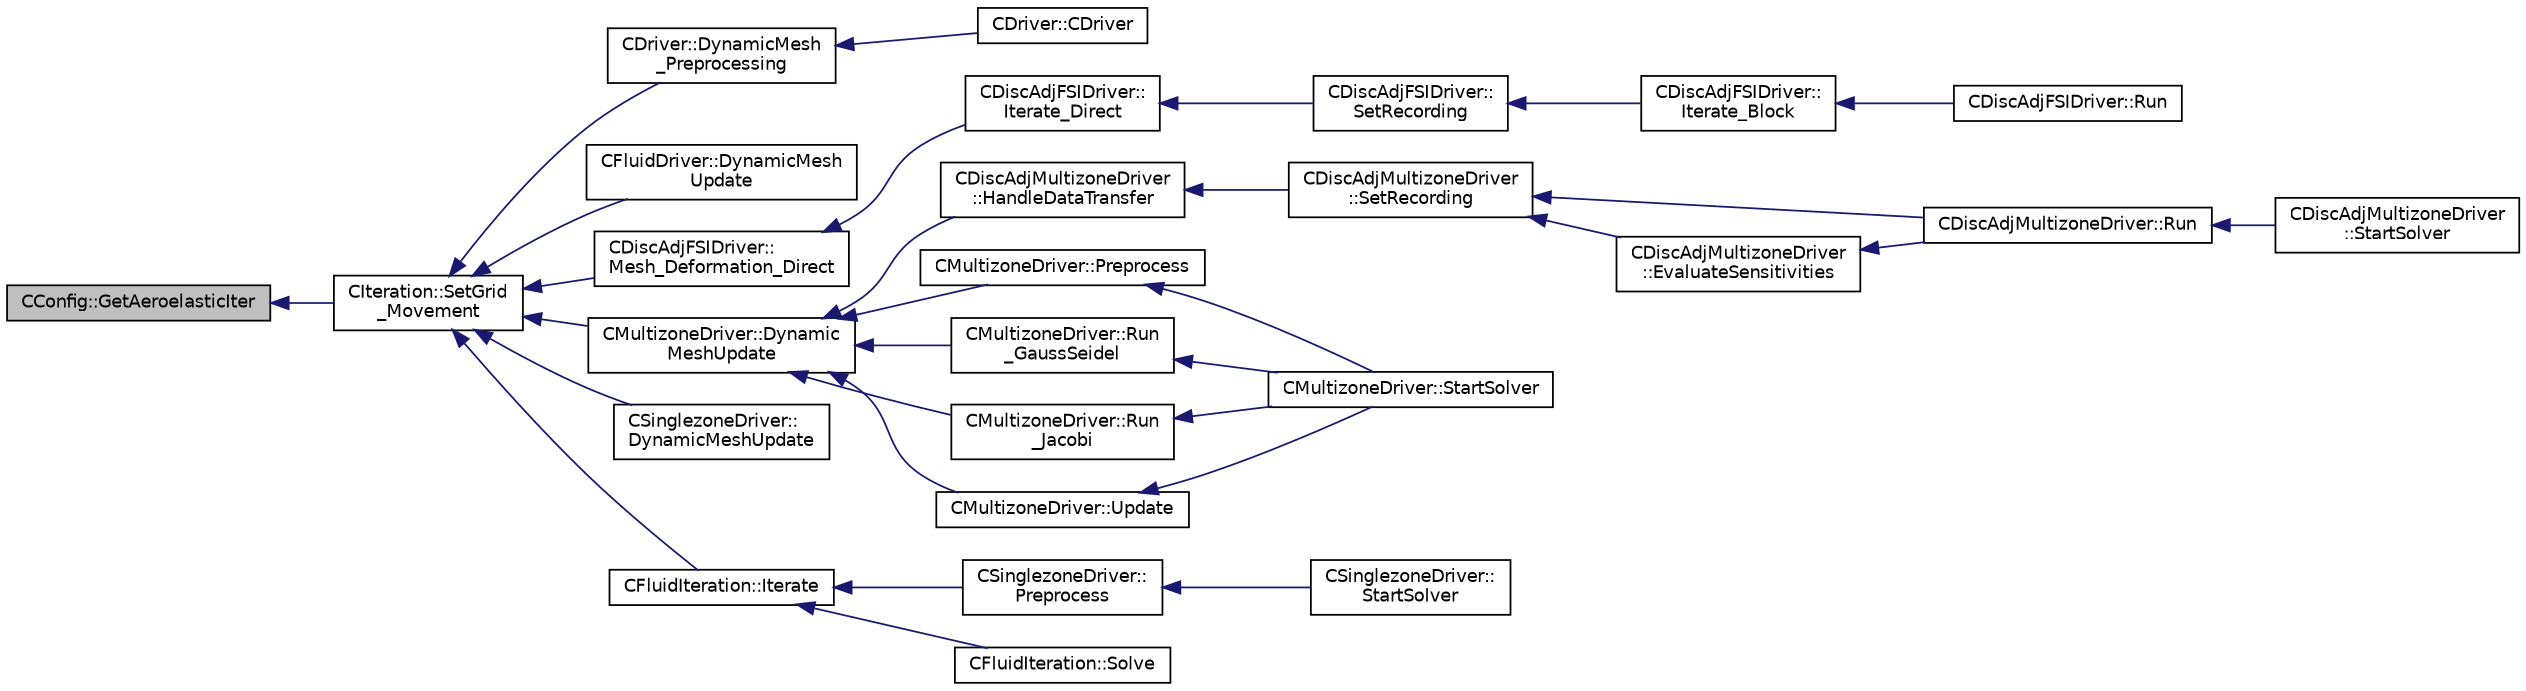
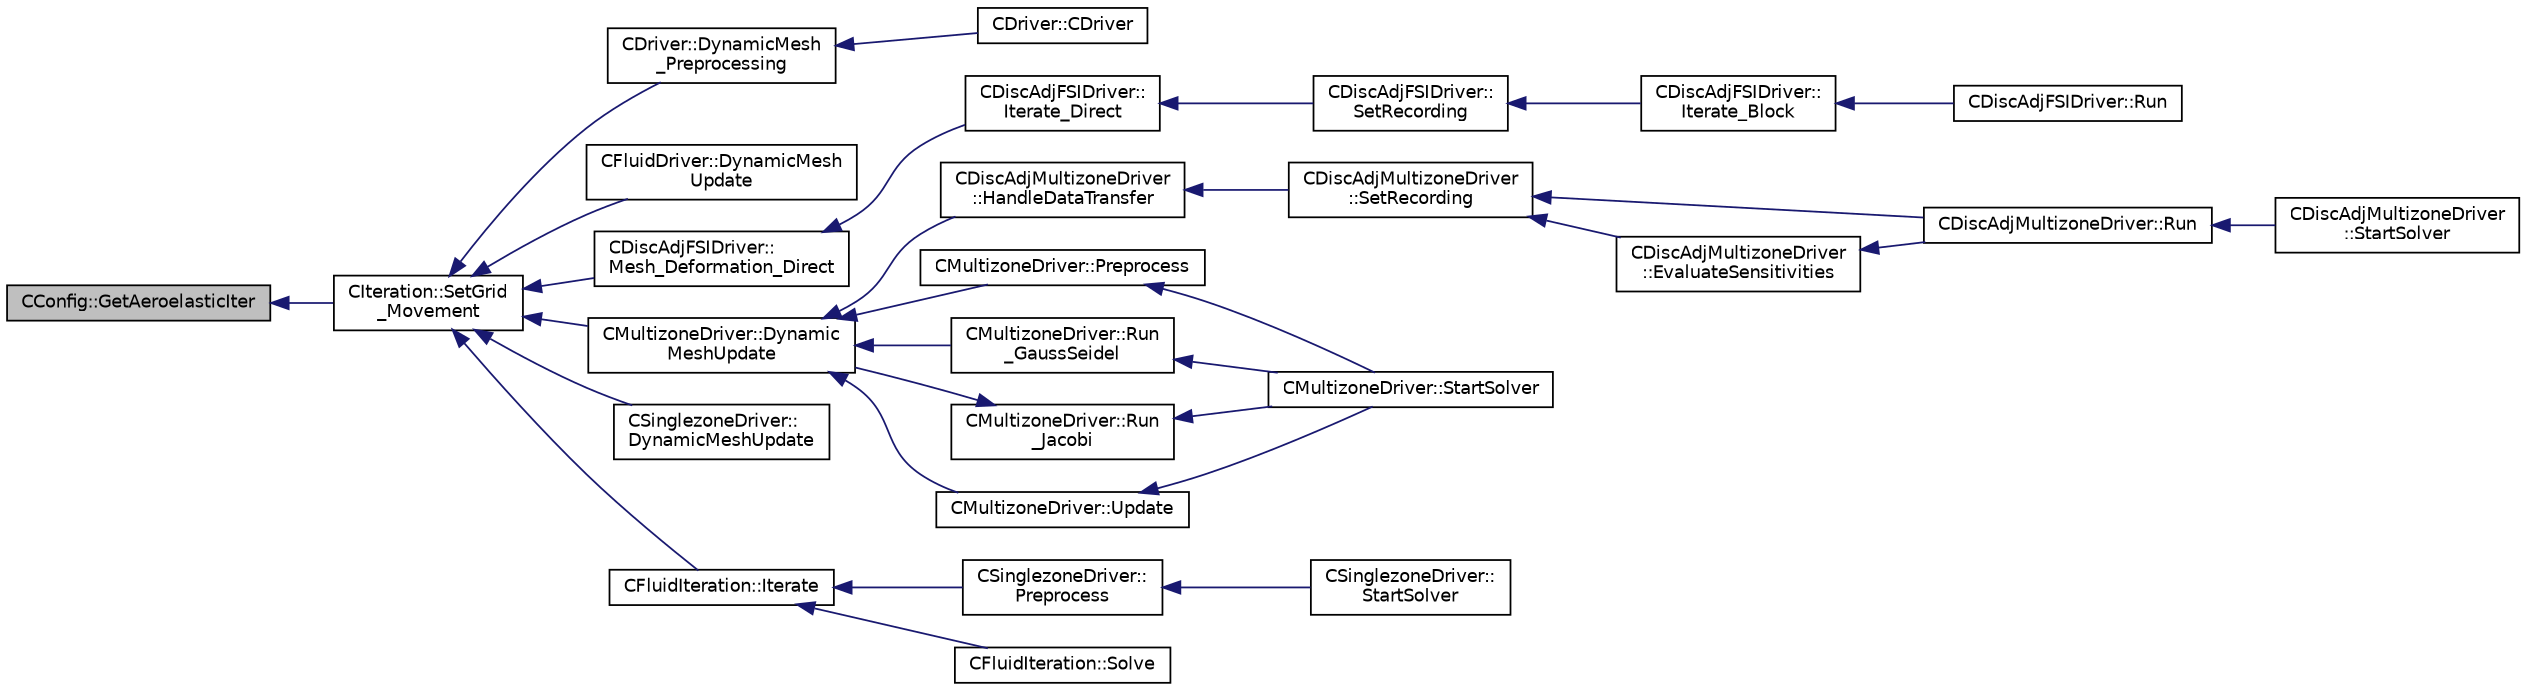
edge "CMultizoneDriver::Run _Jacobi" -> "CMultizoneDriver::Dynamic MeshUpdate": reversed
